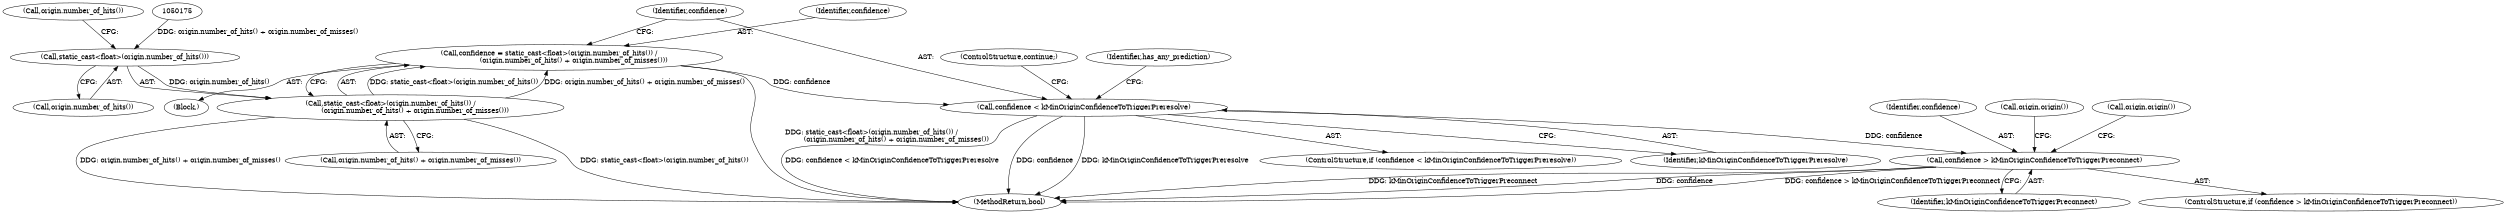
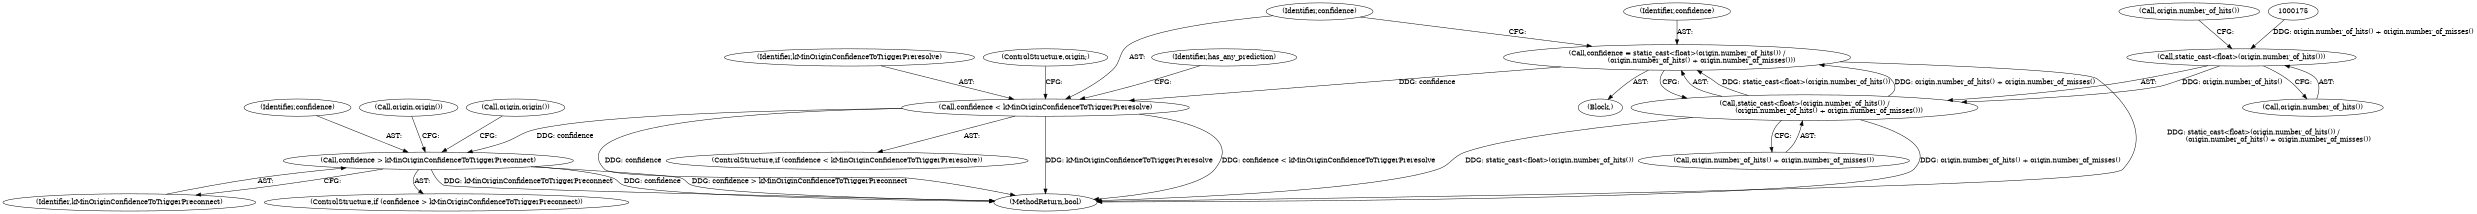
node "1050175": label "1050175" -> "1000175"
node "(ControlStructure,continue;)": label "(ControlStructure,continue;)" -> "(ControlStructure,origin;)"
edge "(Call,confidence < kMinOriginConfidenceToTriggerPreresolve)" -> "(Identifier,kMinOriginConfidenceToTriggerPreresolve)": removed, label "CFG:"
